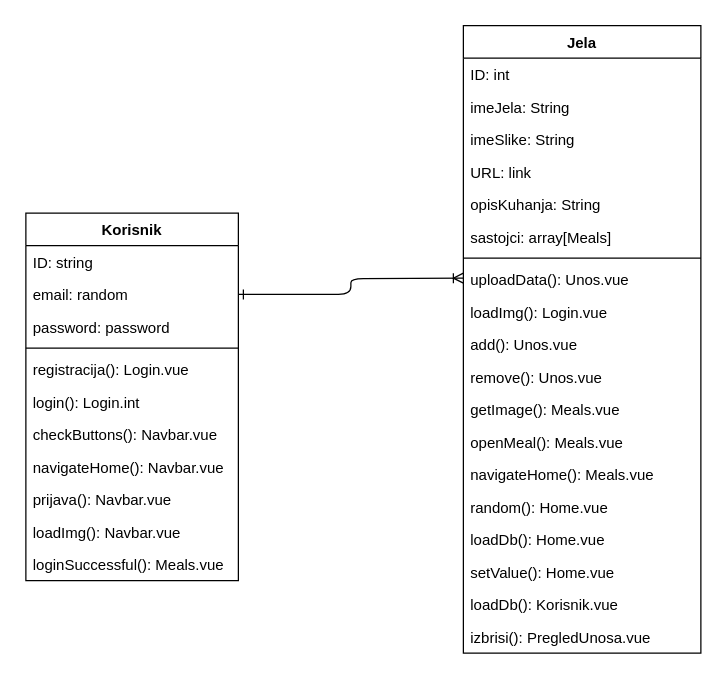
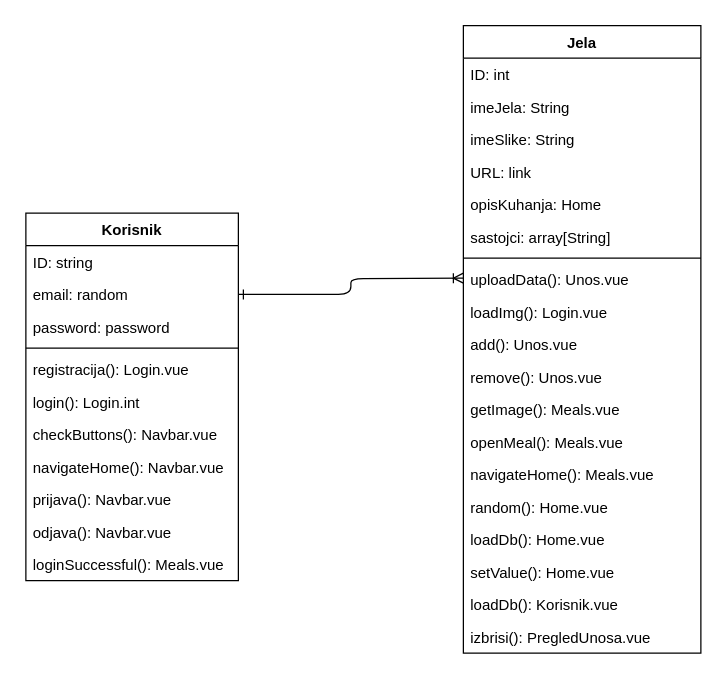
node "opisKuhanja: String": label "opisKuhanja: String" -> "opisKuhanja: Home"
node "sastojci: array[Meals]": label "sastojci: array[Meals]" -> "sastojci: array[String]"
node "loadImg(): Navbar.vue": label "loadImg(): Navbar.vue" -> "odjava(): Navbar.vue"
